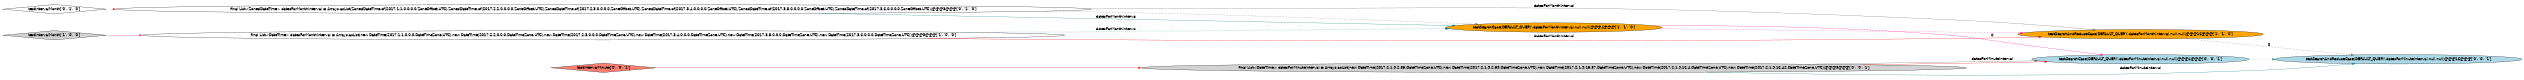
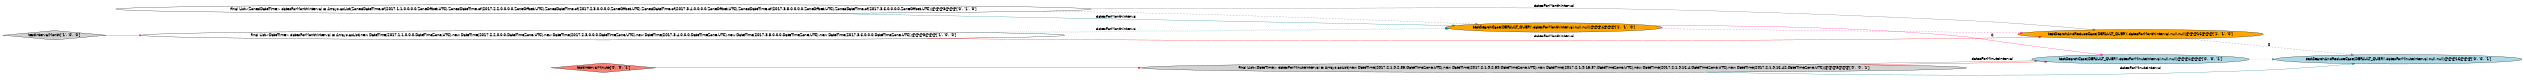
node "testIntervalMonth['0', '1', '0']": removed
